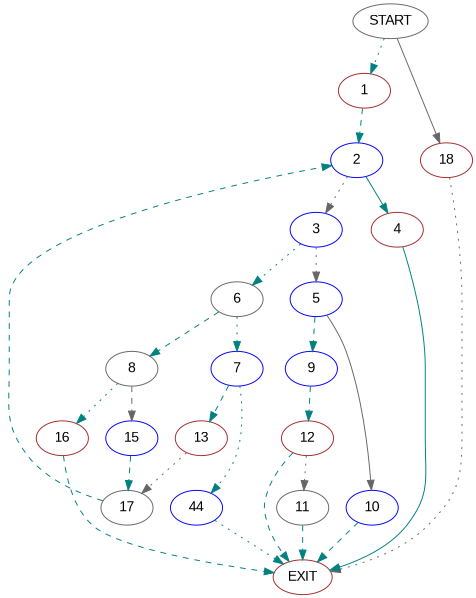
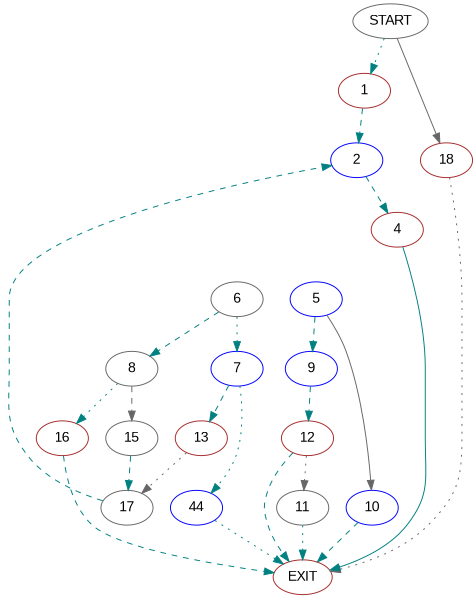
edge "2" -> "4": style solid -> dashed
node "3": removed
node "15": color blue -> gray40
edge "11" -> "EXIT": style dashed -> dotted
